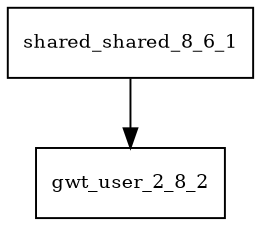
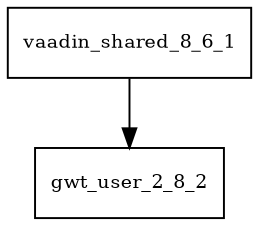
node "shared_shared_8_6_1": label "shared_shared_8_6_1" -> "vaadin_shared_8_6_1"
